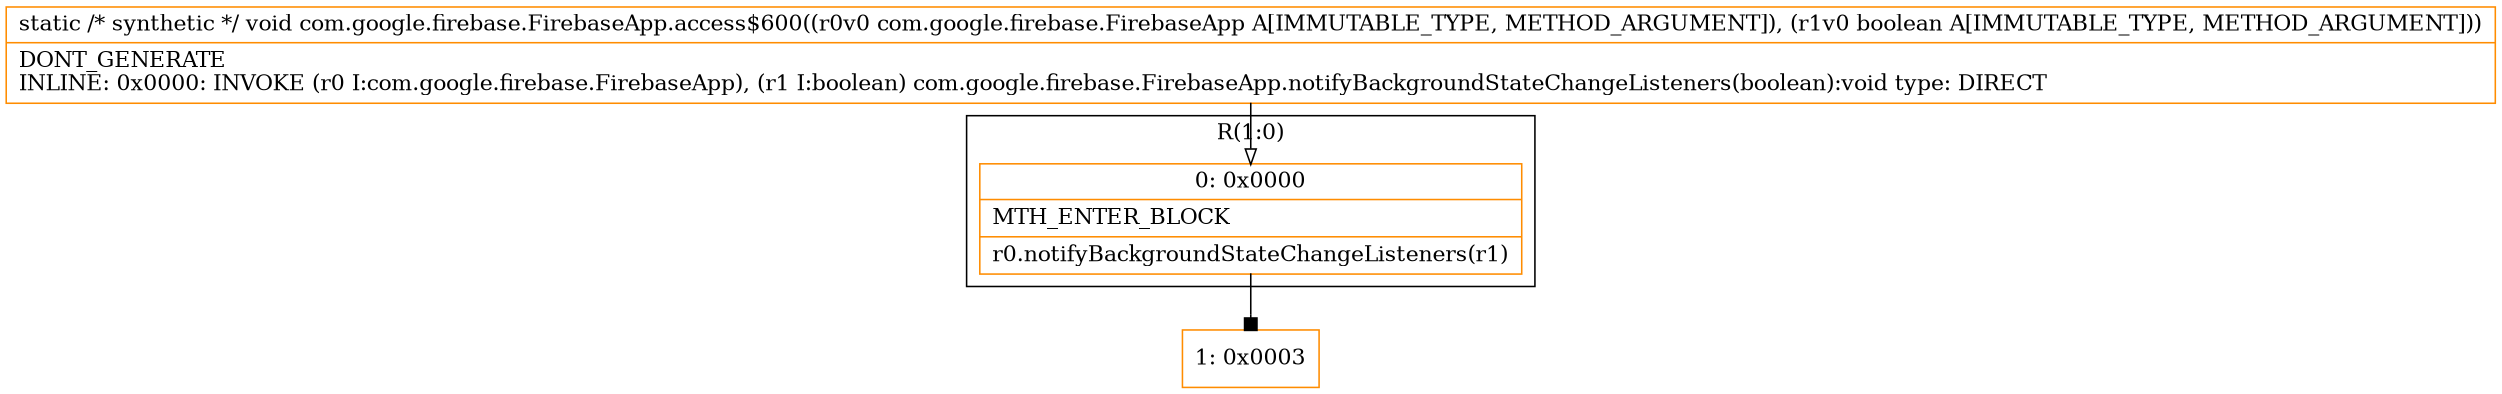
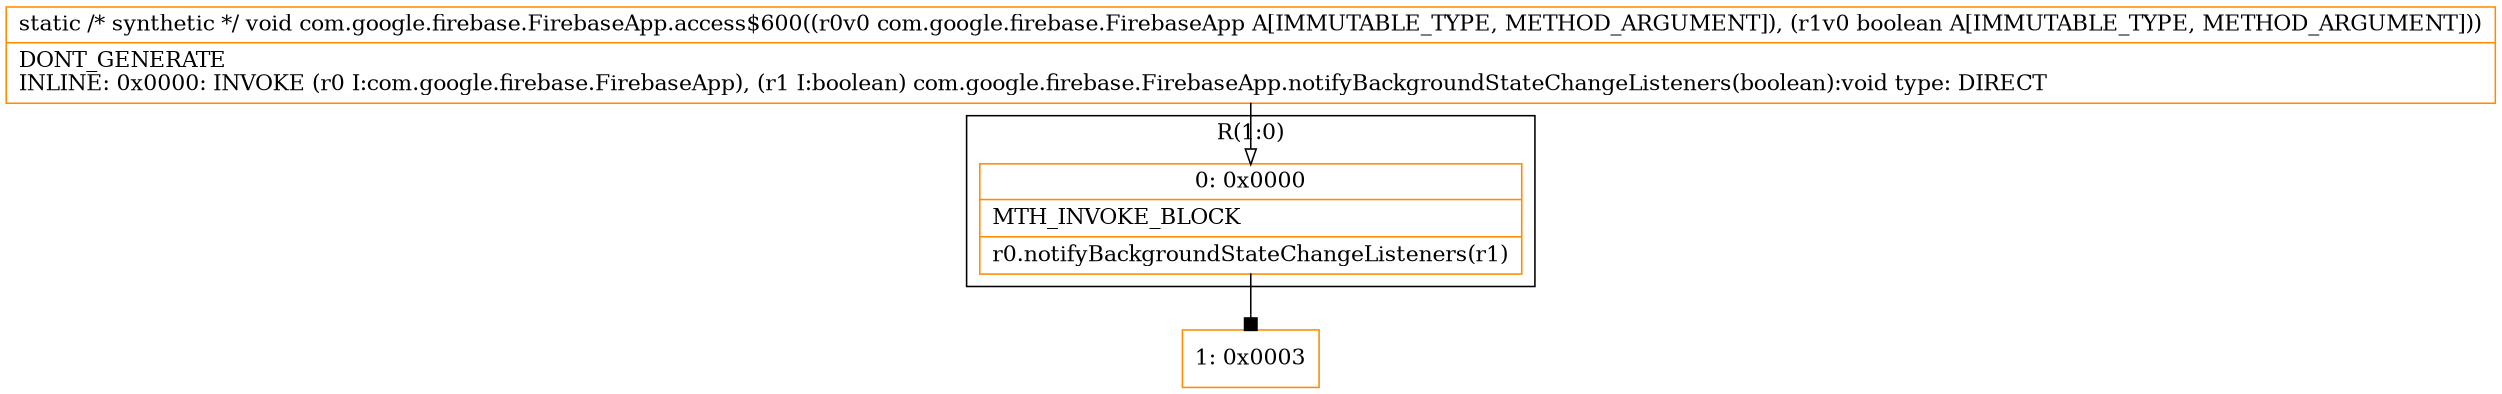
node "0: 0x0000": text "MTH_ENTER_BLOCK" -> "MTH_INVOKE_BLOCK"
